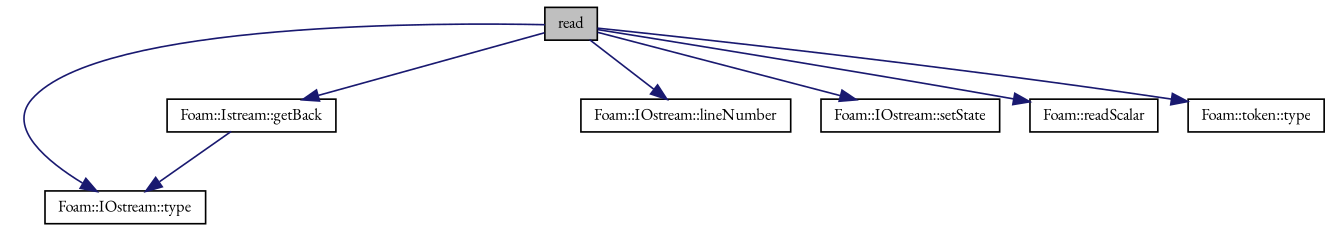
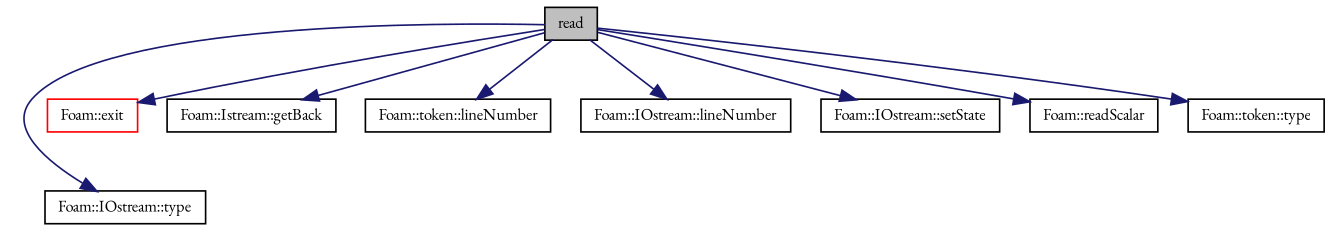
node "Foam::exit": added
node "Foam::token::lineNumber": added
edge "Foam::Istream::getBack" -> "Foam::IOstream::type": removed
